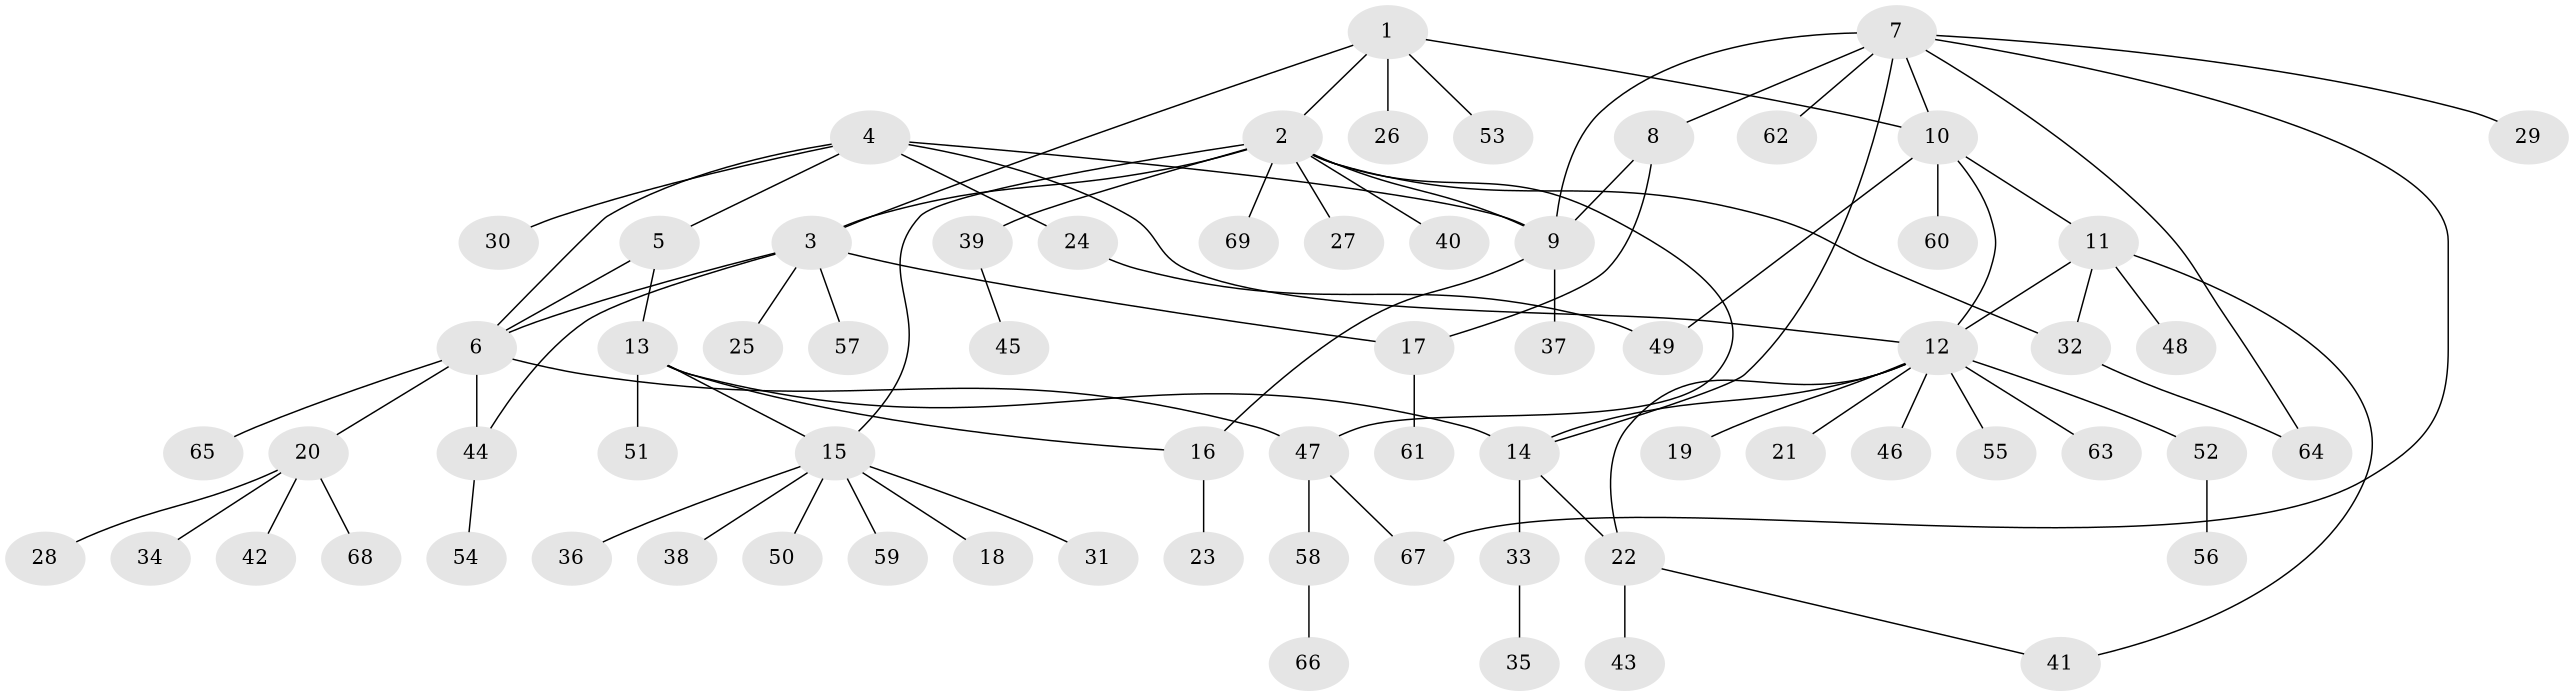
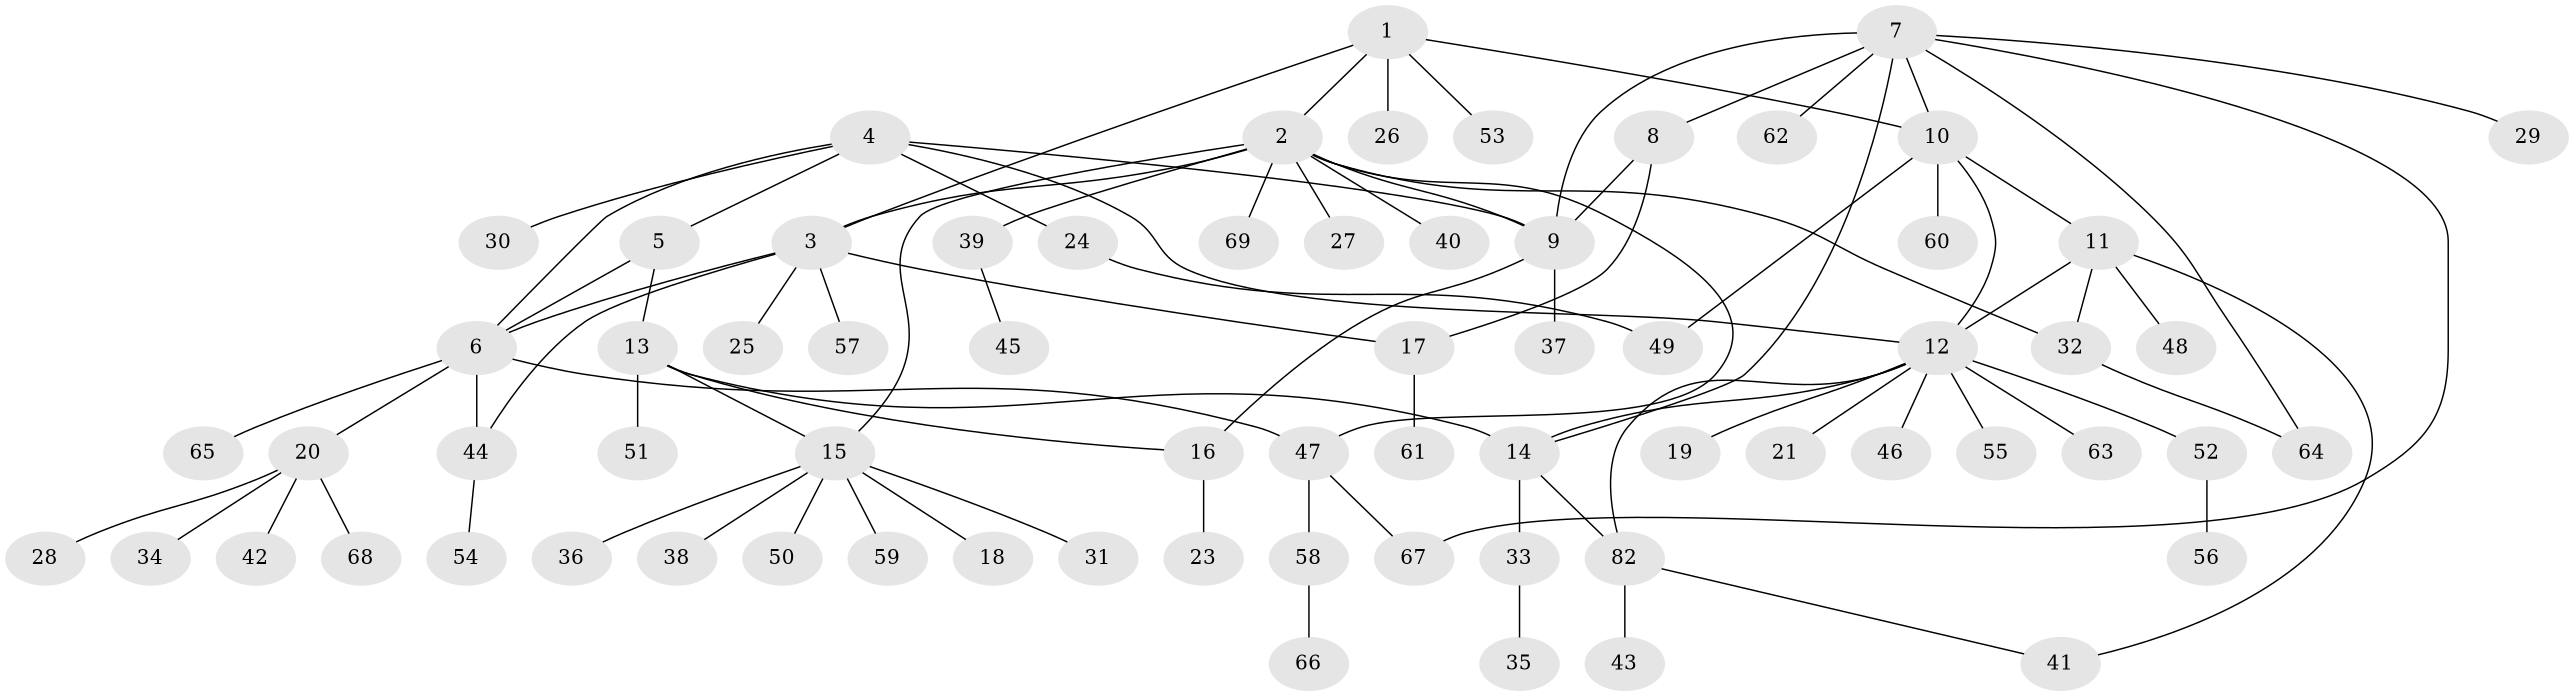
node "22": label "22" -> "82"
